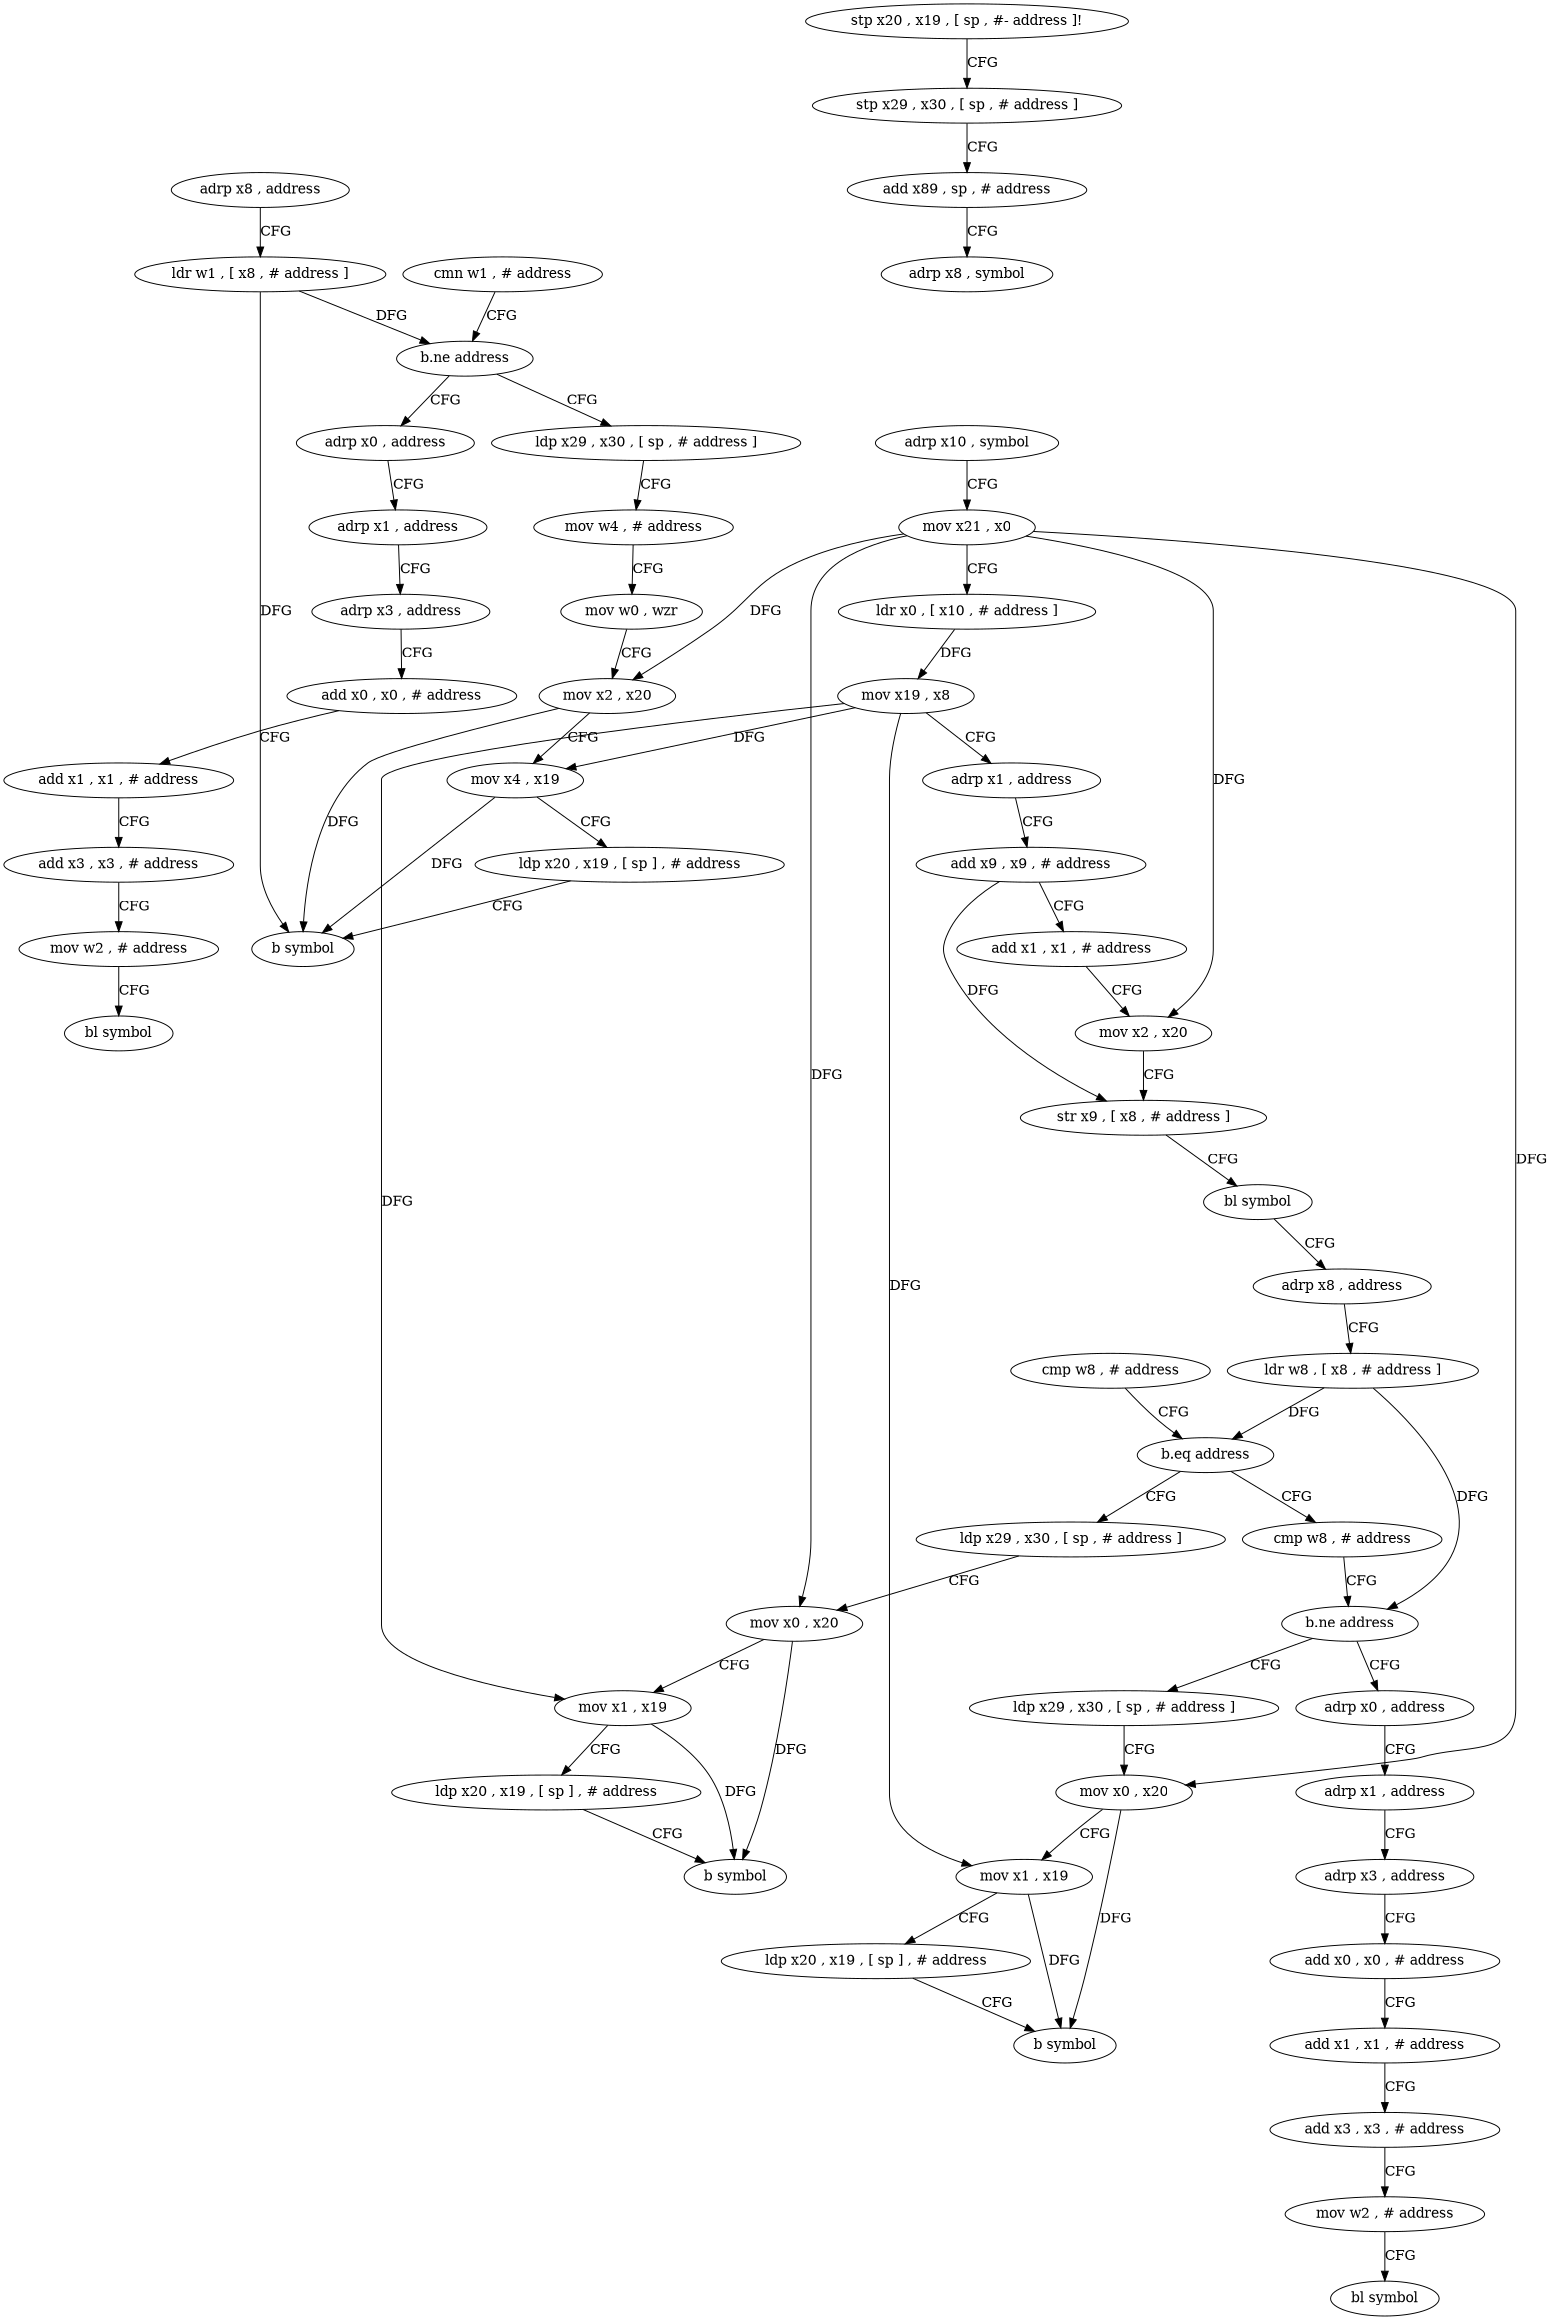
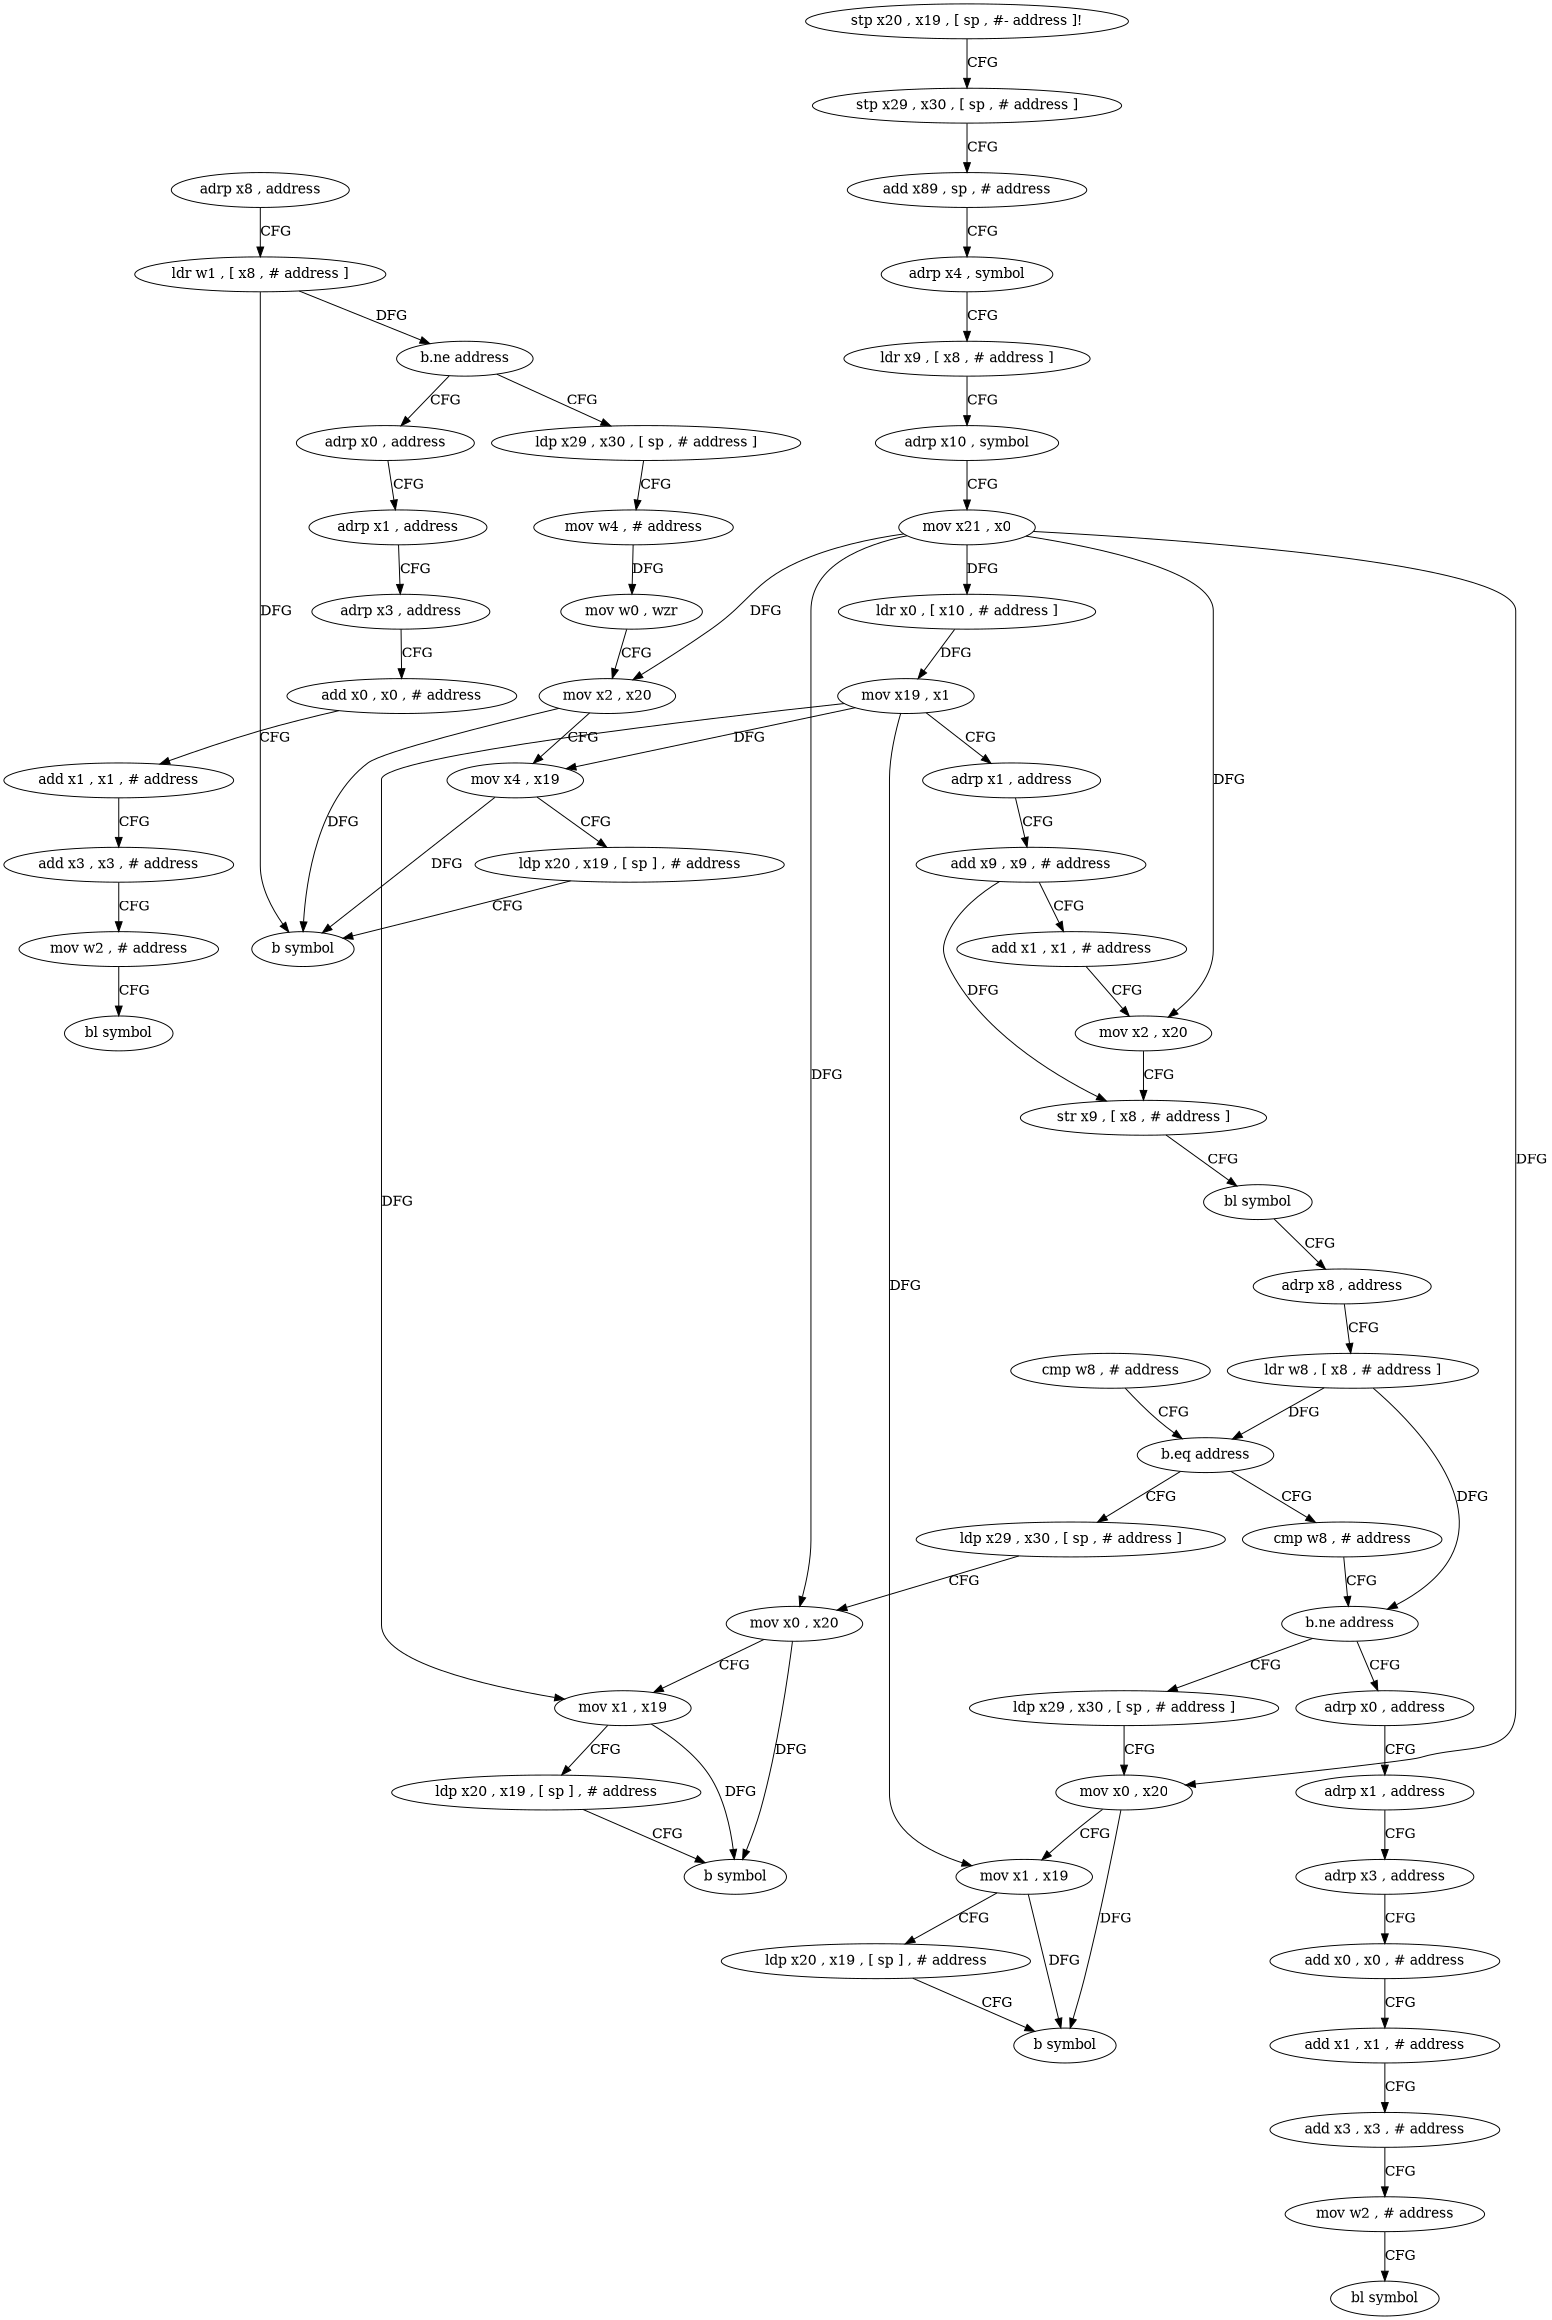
node "cmn w1 , # address": removed
node "adrp x8 , symbol": label "adrp x8 , symbol" -> "adrp x4 , symbol"
node "ldr x9 , [ x8 , # address ]": added
edge "mov w4 , # address" -> "mov w0 , wzr": label "CFG" -> "DFG"
edge "mov x21 , x0" -> "ldr x0 , [ x10 , # address ]": label "CFG" -> "DFG"
node "mov x19 , x8": label "mov x19 , x8" -> "mov x19 , x1"
